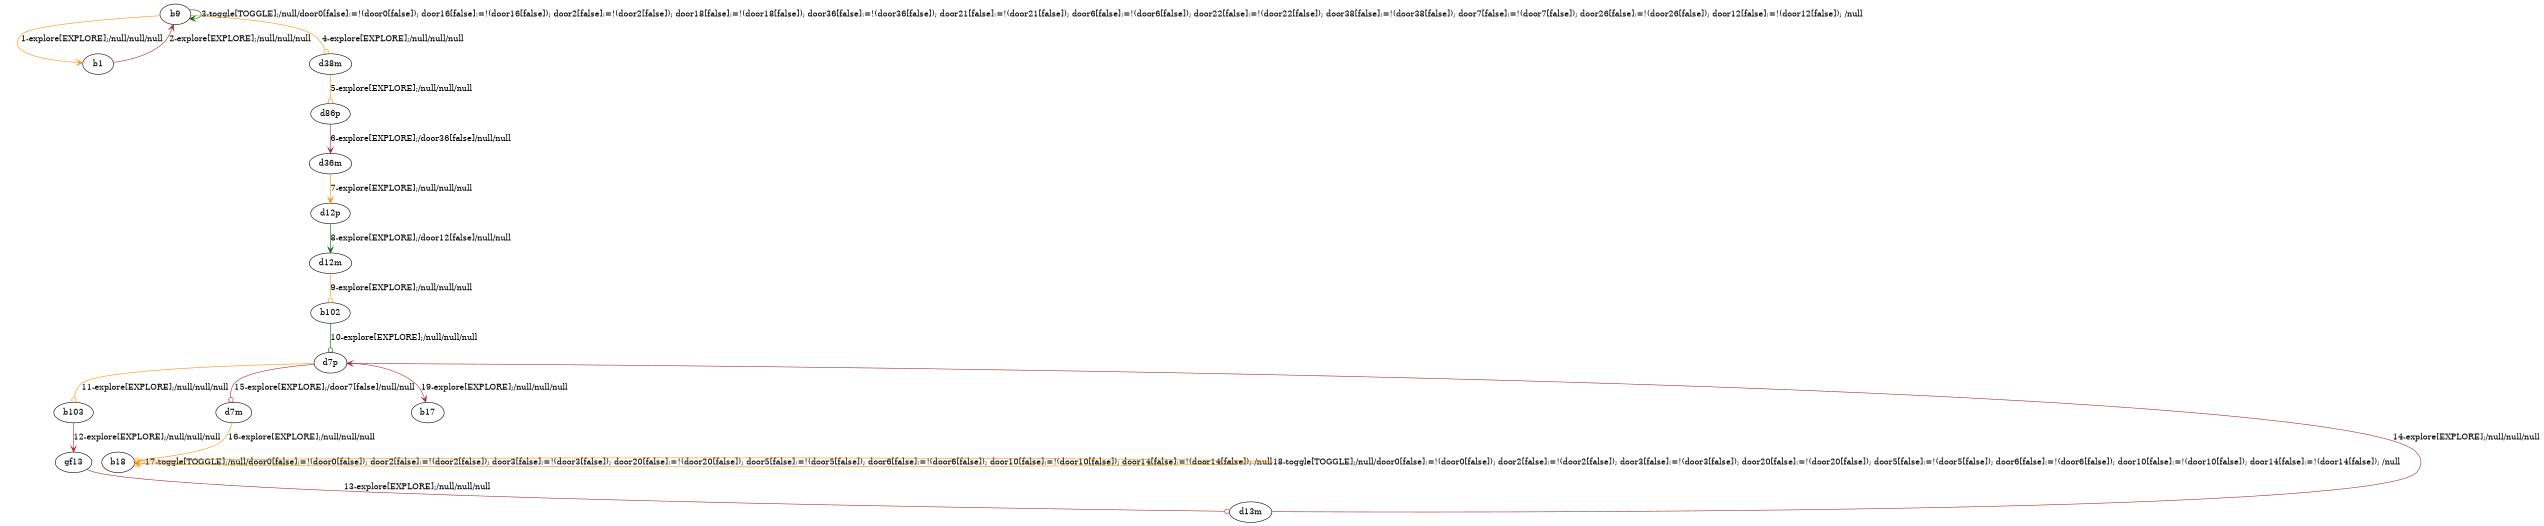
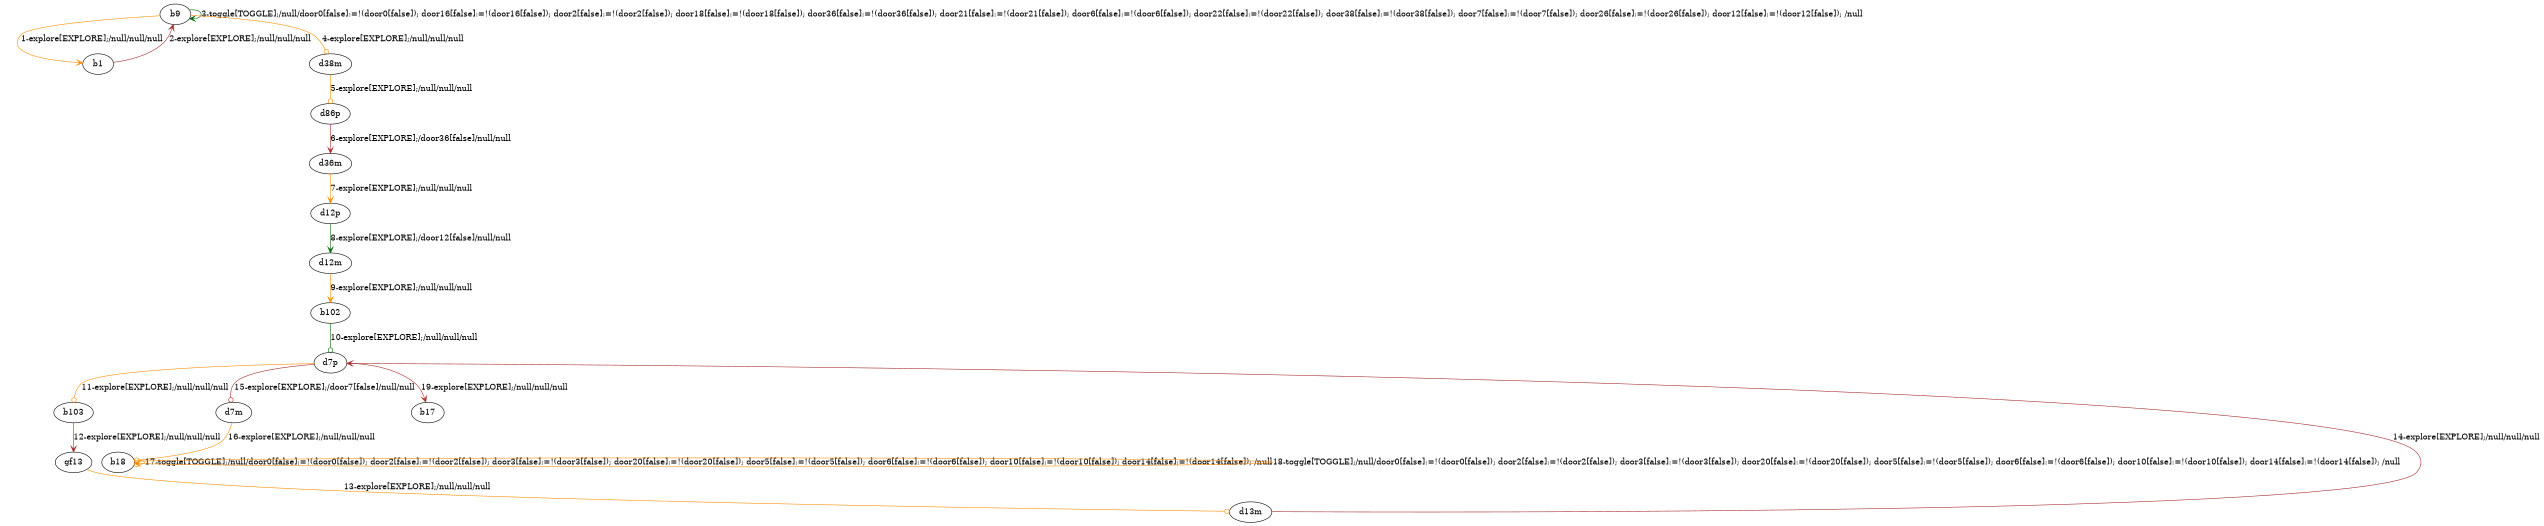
edge "d12m" -> "b102": arrowhead odot -> vee
edge "gf13" -> "d13m": color brown -> darkorange
